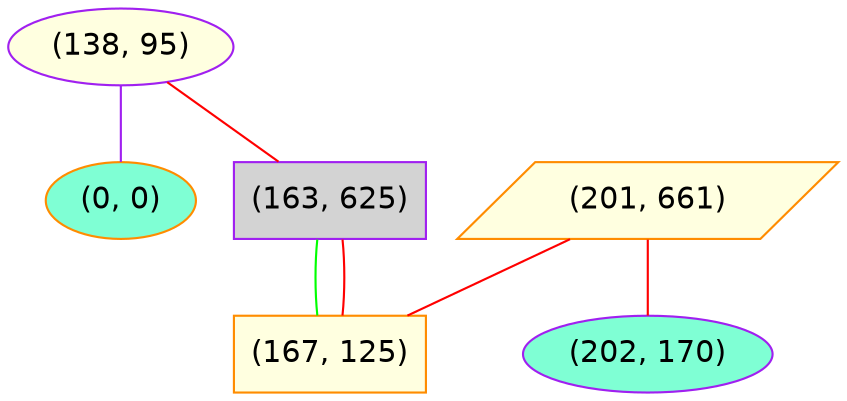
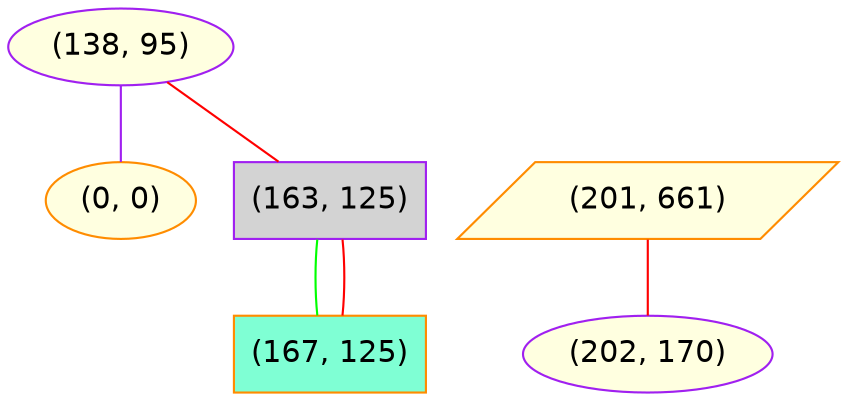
node "(0, 0)": fillcolor aquamarine -> lightyellow
node "(163, 625)": label "(163, 625)" -> "(163, 125)"
edge "(201, 661)" -- "(167, 125)": removed
node "(167, 125)": fillcolor lightyellow -> aquamarine
node "(202, 170)": fillcolor aquamarine -> lightyellow
